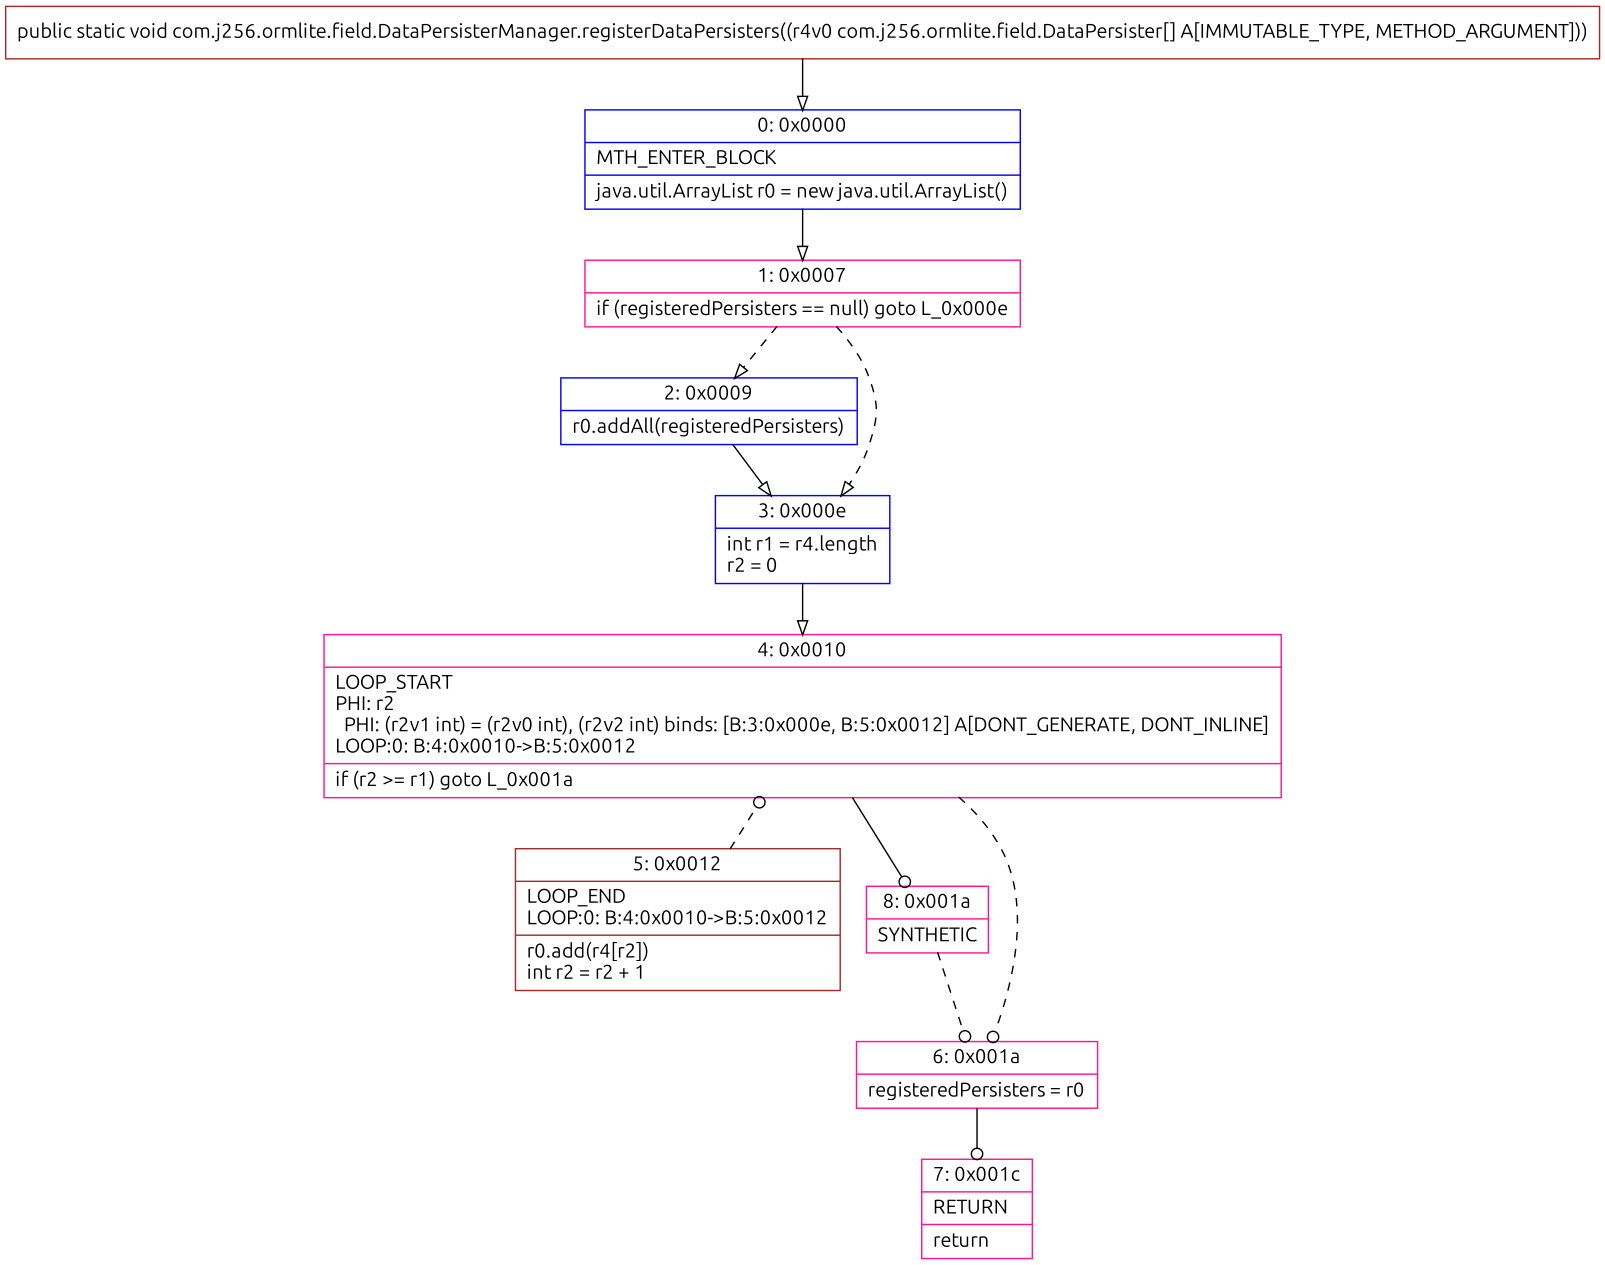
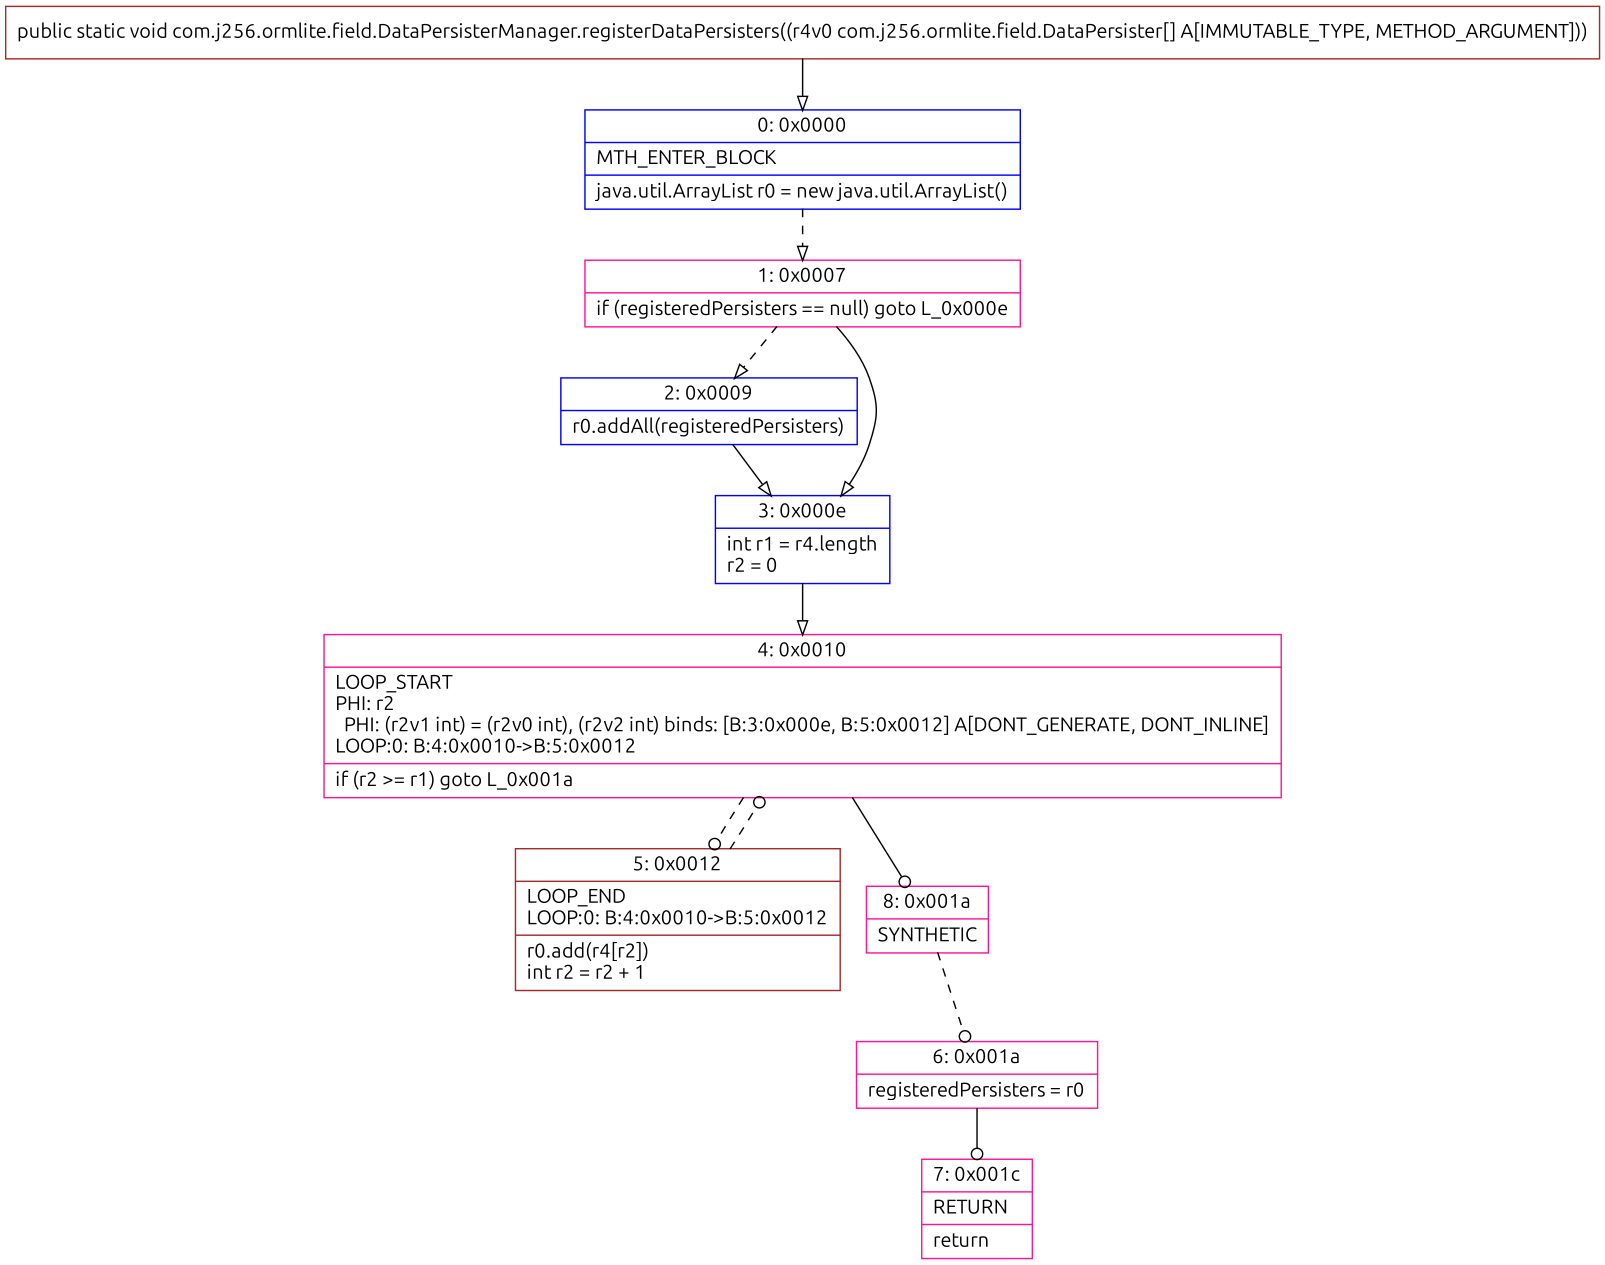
edge "0: 0x0000" -> "1: 0x0007": style solid -> dashed
edge "1: 0x0007" -> "3: 0x000e": style dashed -> solid
edge "4: 0x0010" -> "6: 0x001a": now "4: 0x0010" -> "5: 0x0012"
